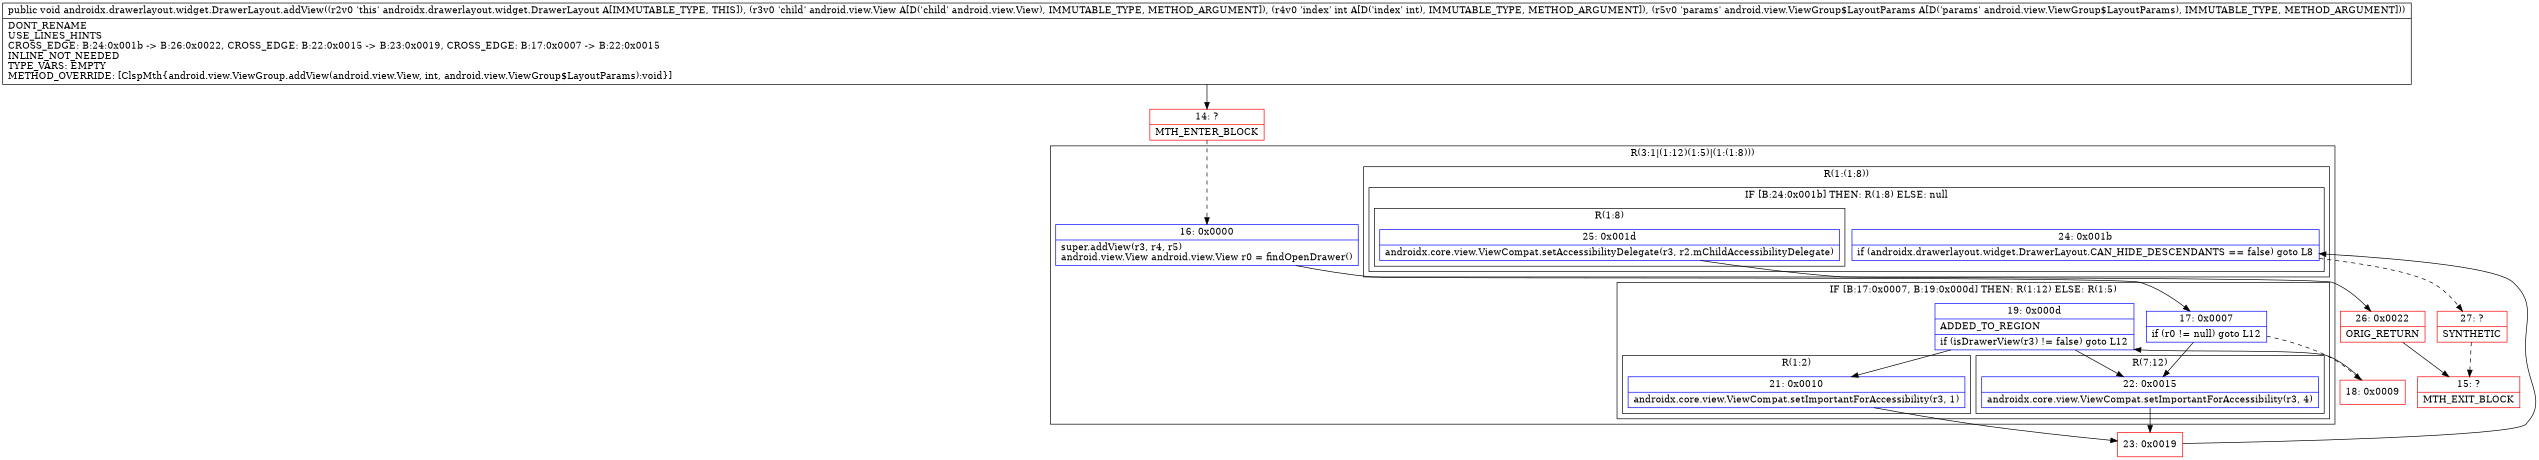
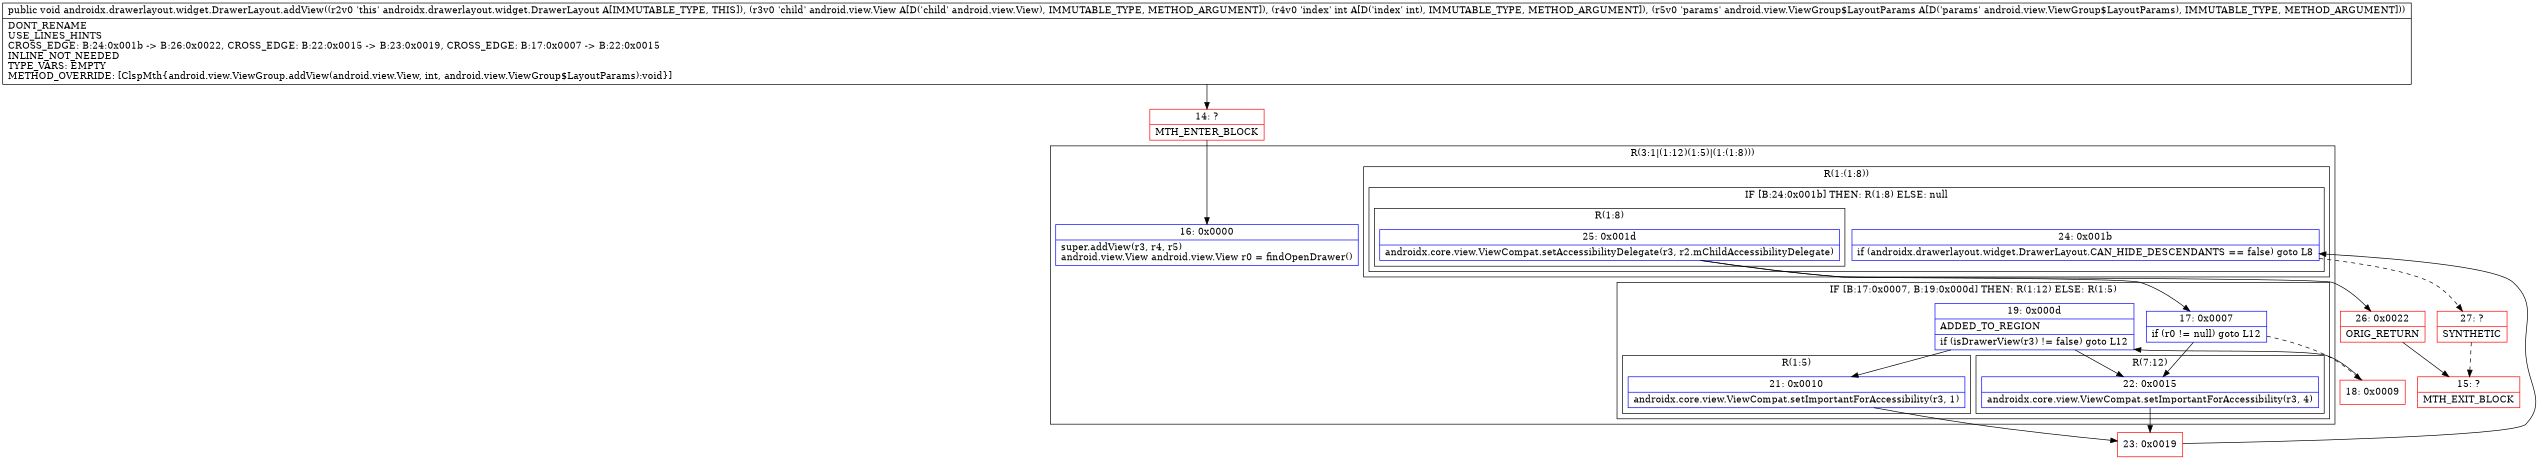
edge "14: ?" -> "16: 0x0000": style dashed -> solid
edge "16: 0x0000" -> "17: 0x0007": now "25: 0x001d" -> "17: 0x0007"
cluster "R(1:2)": label "R(1:2)" -> "R(1:5)"
